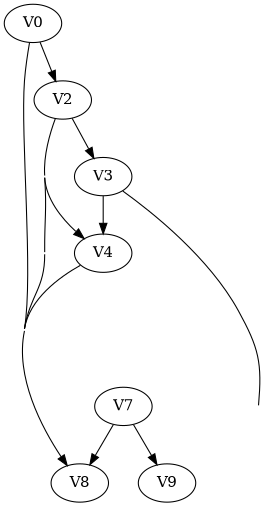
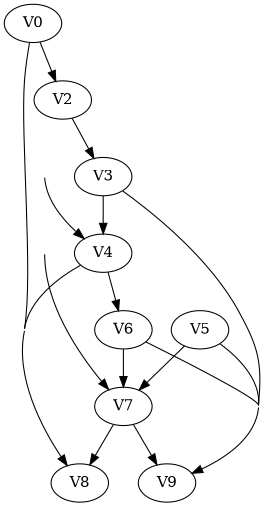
edge "V2" -> "V8": now "V2" -> "V7"
node "V6": added
node "V5": added
